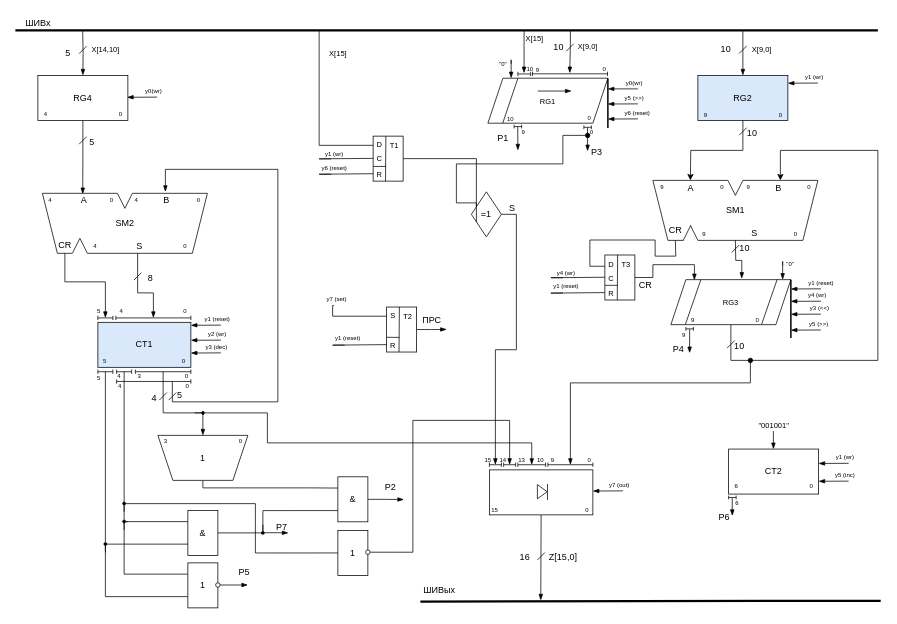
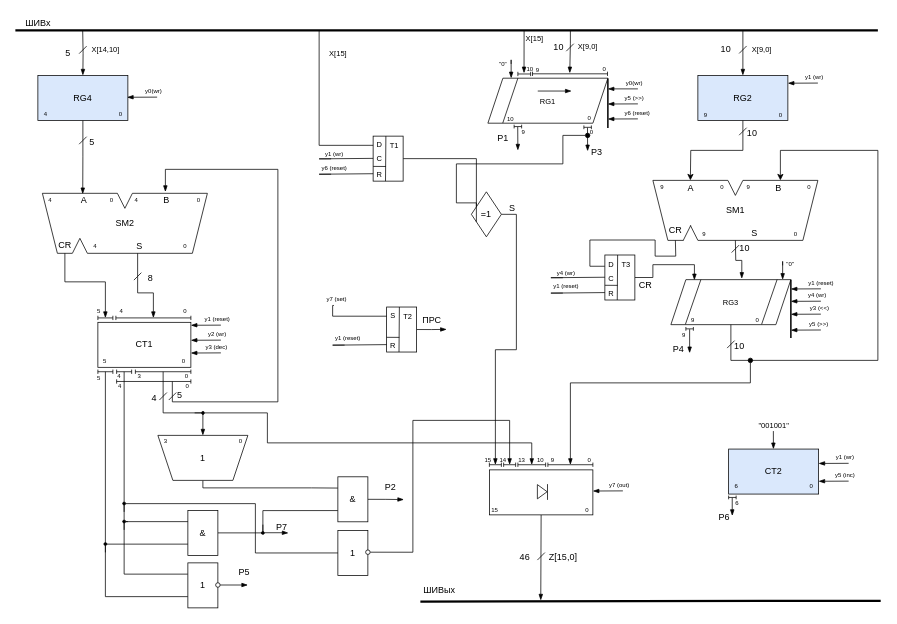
node "RG4": fillcolor #ffffff -> #dae8fc
node "CT1": fillcolor #dae8fc -> #ffffff
node "CT2": fillcolor #ffffff -> #dae8fc
node "16": label "16" -> "46"
